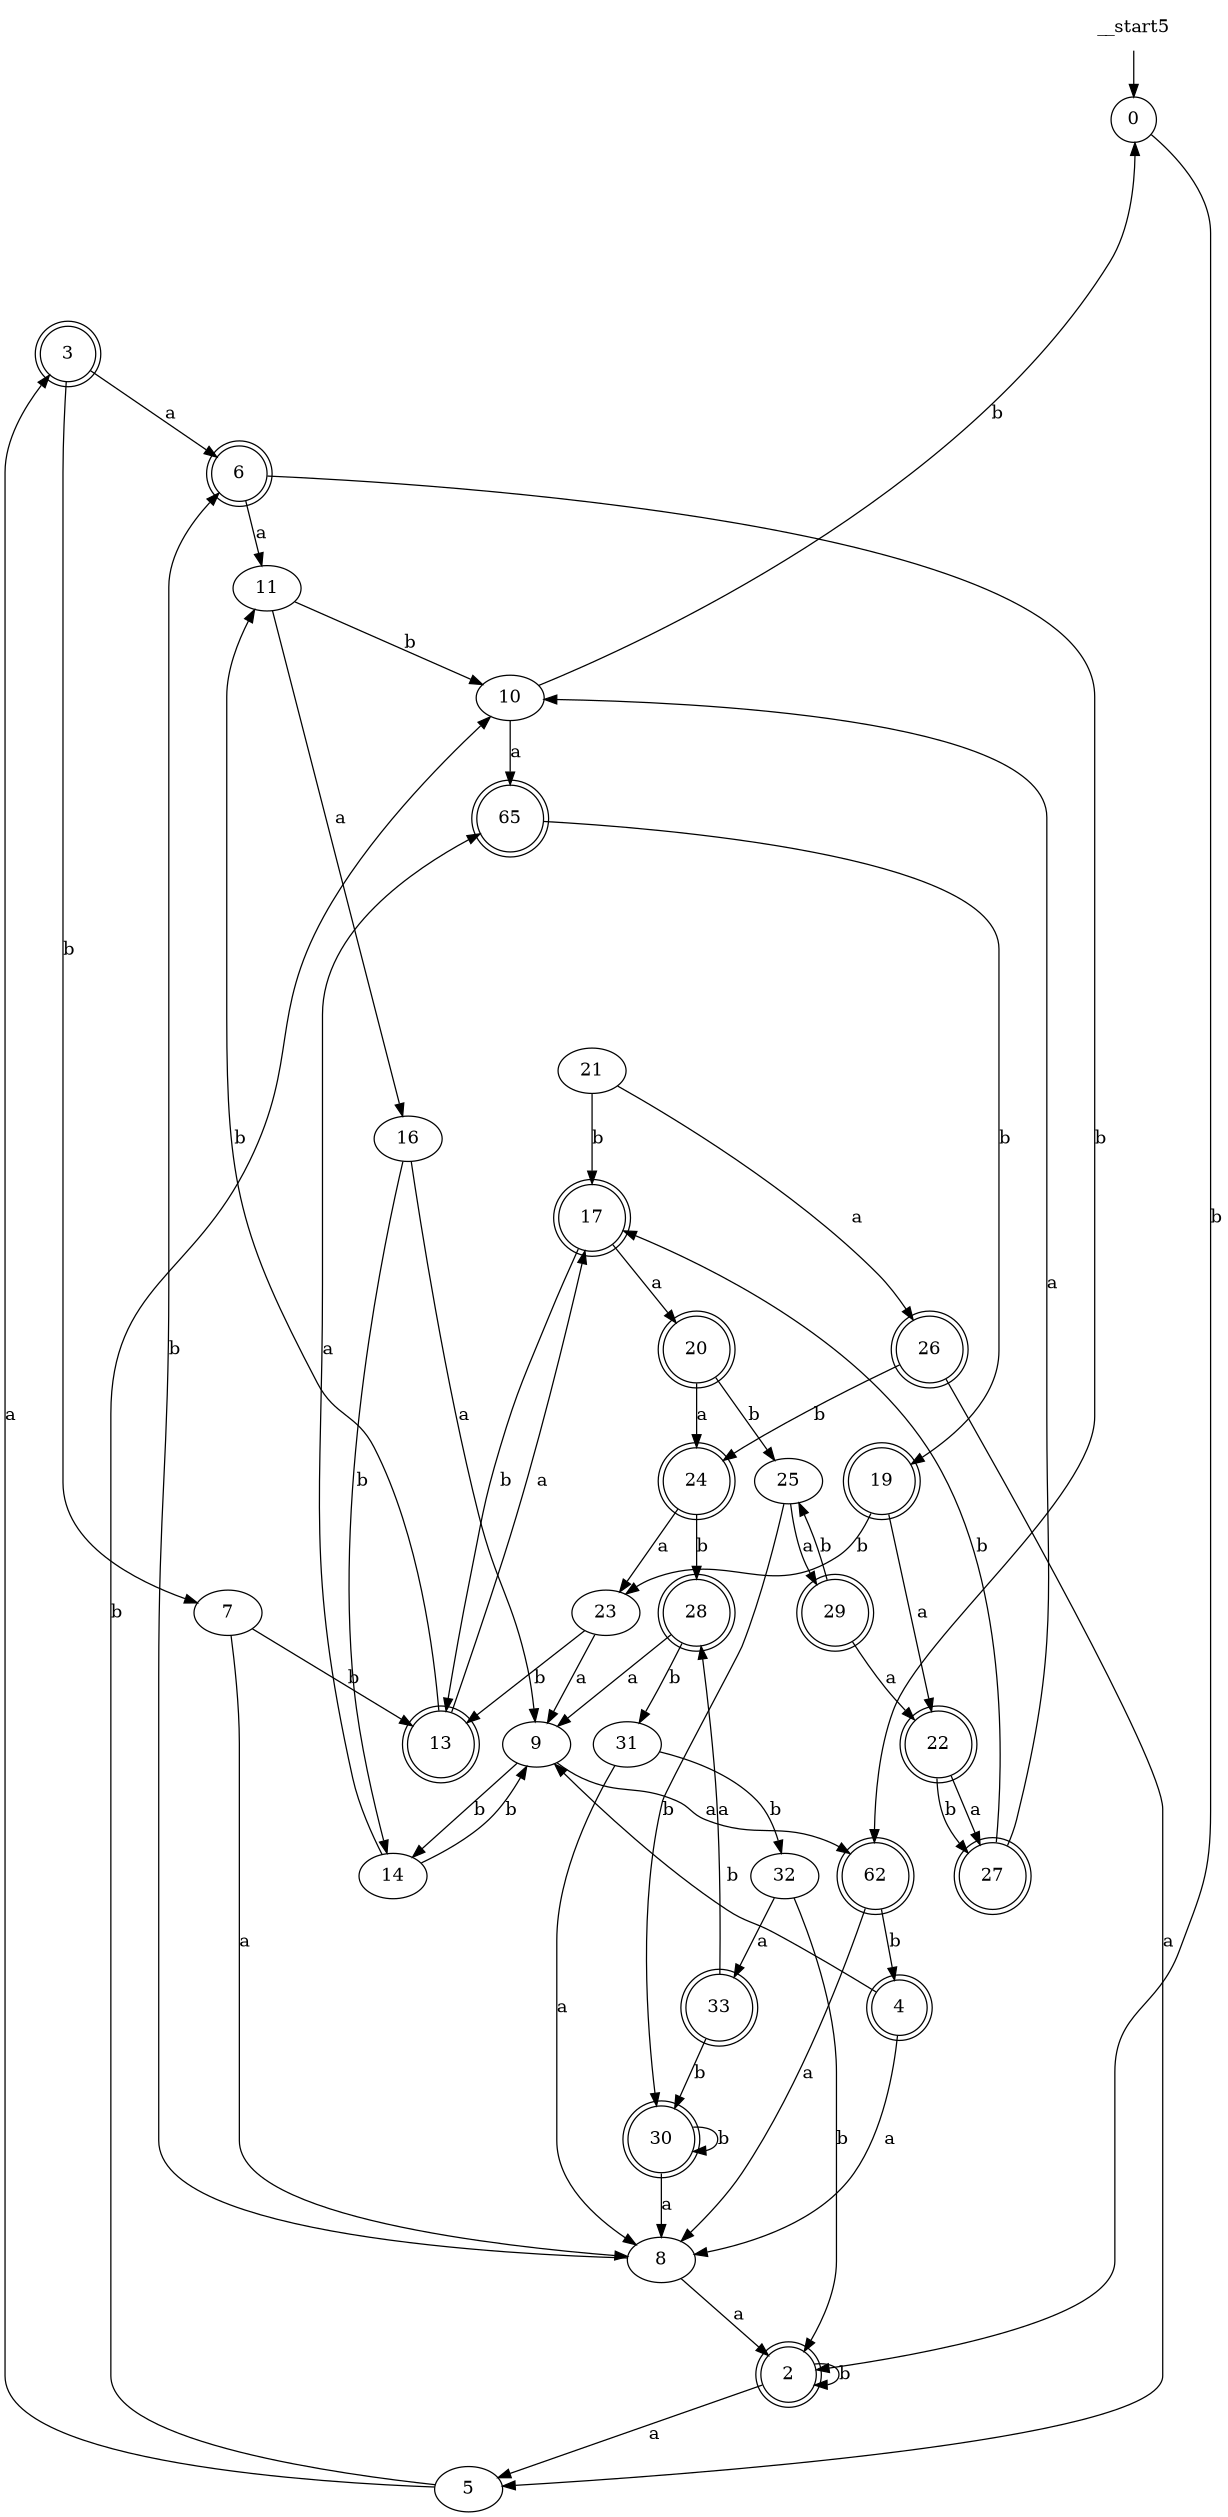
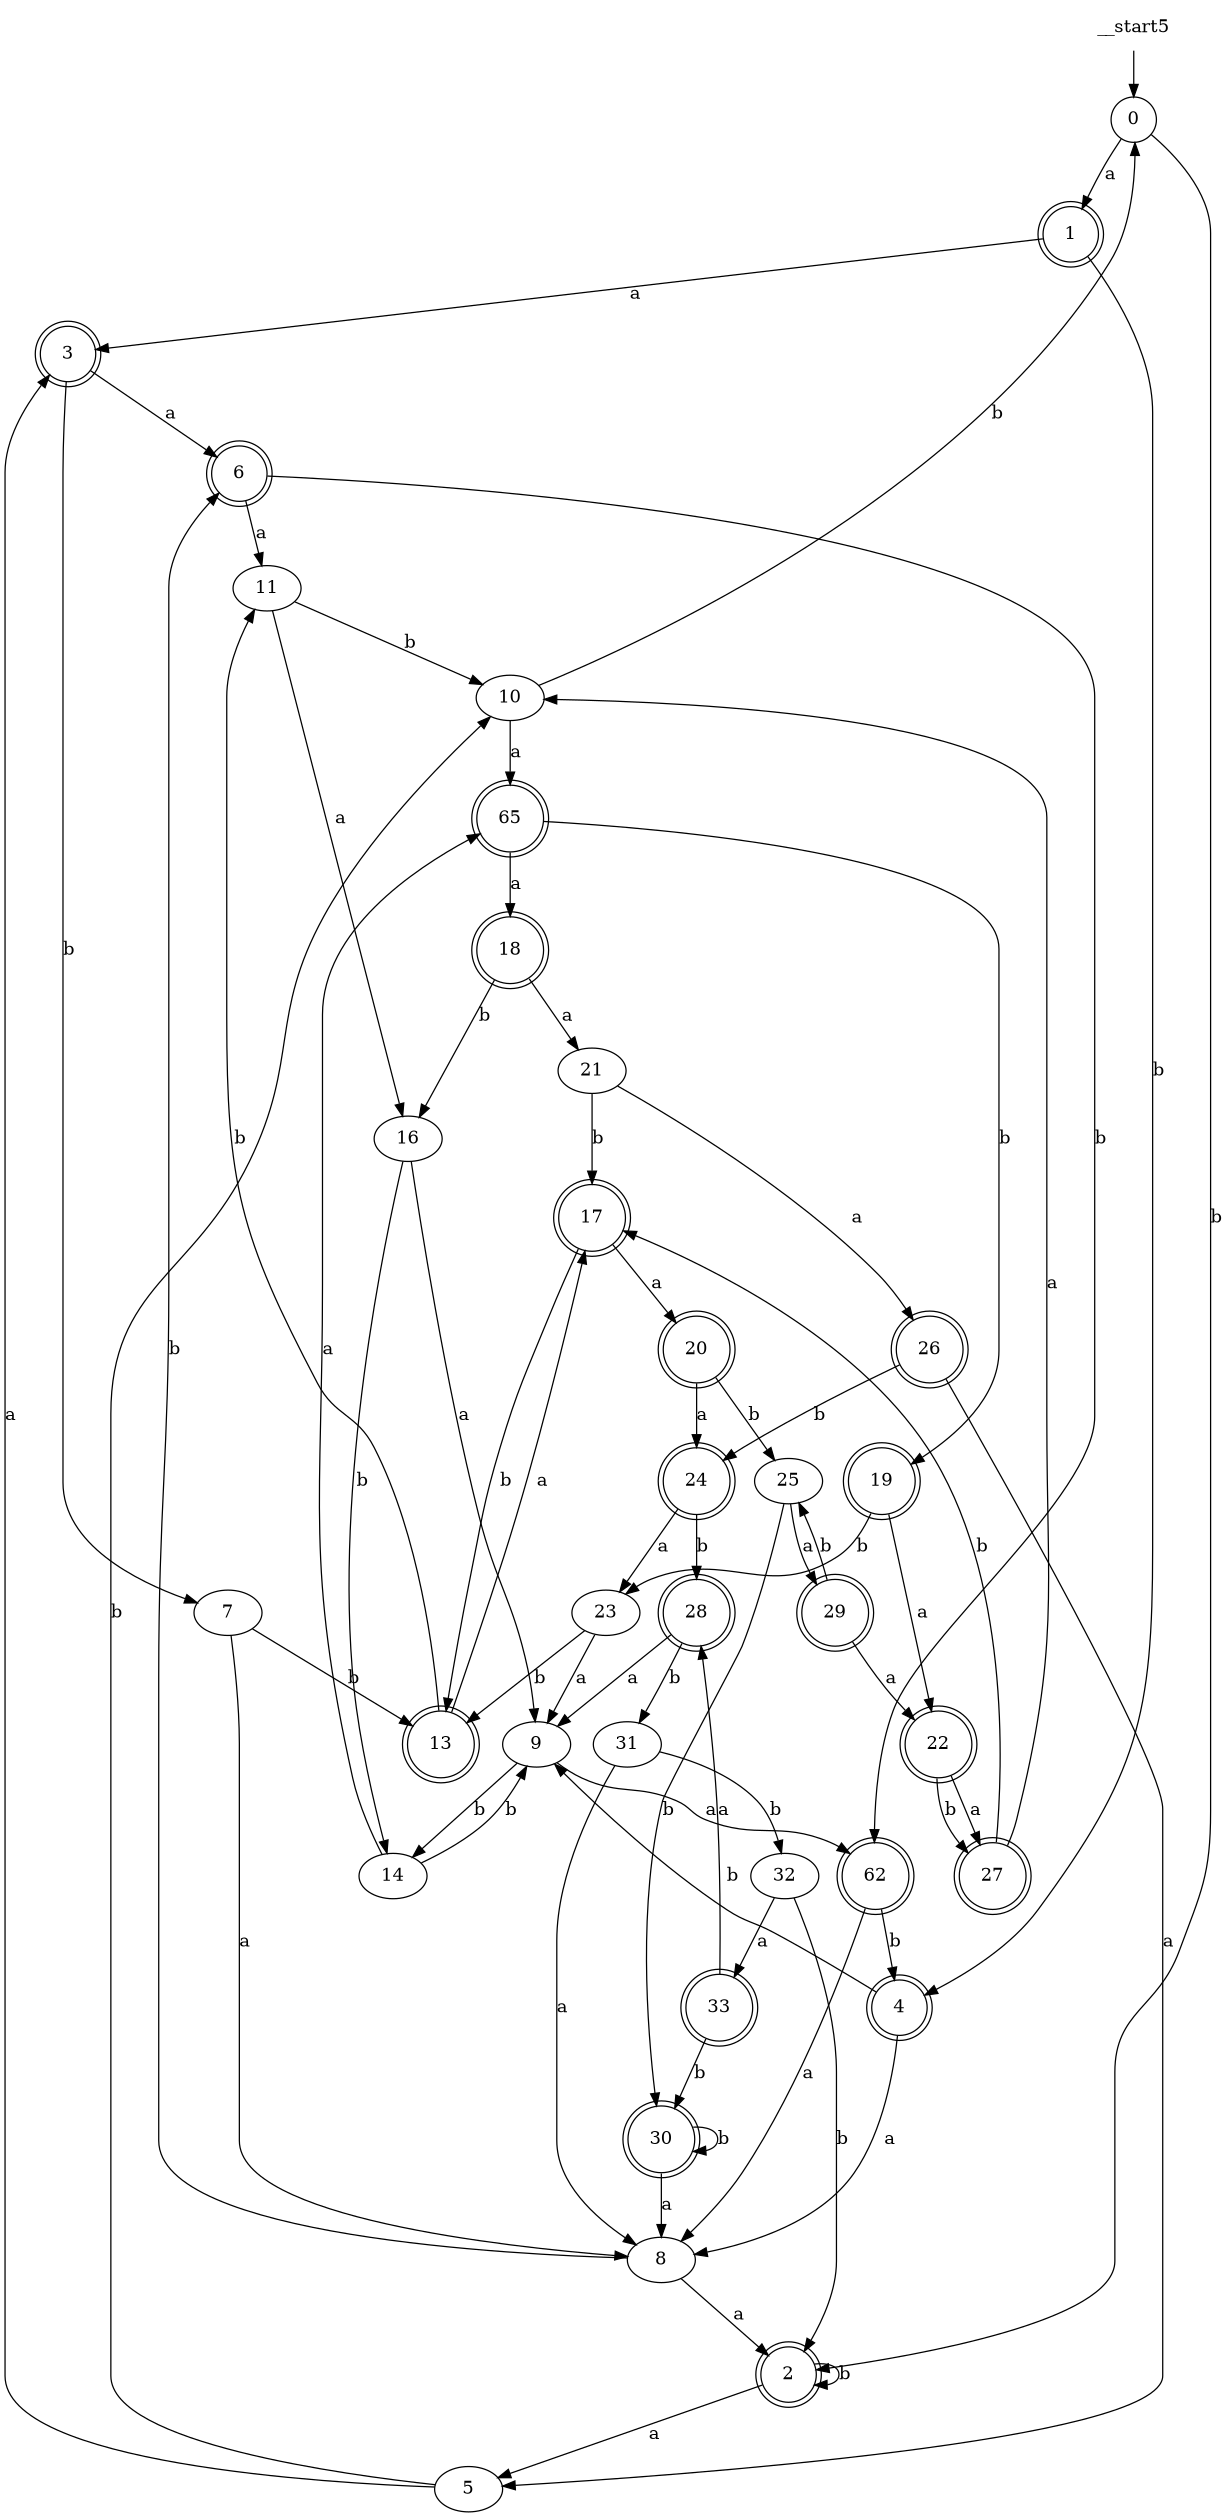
node "1": added
node "18": added
